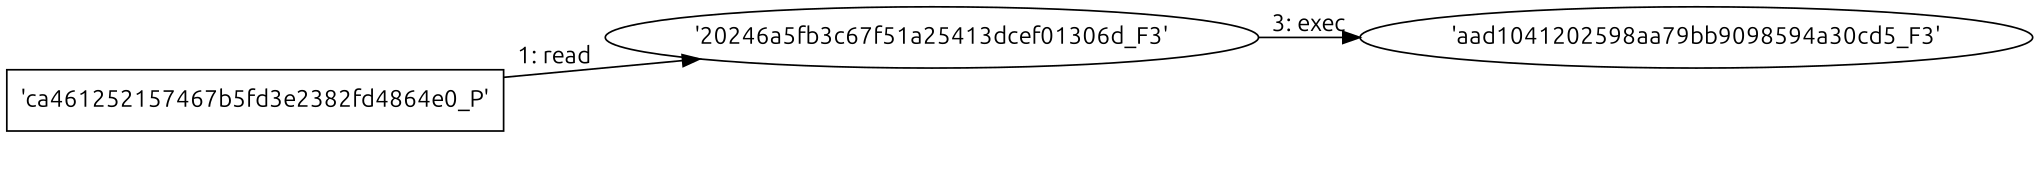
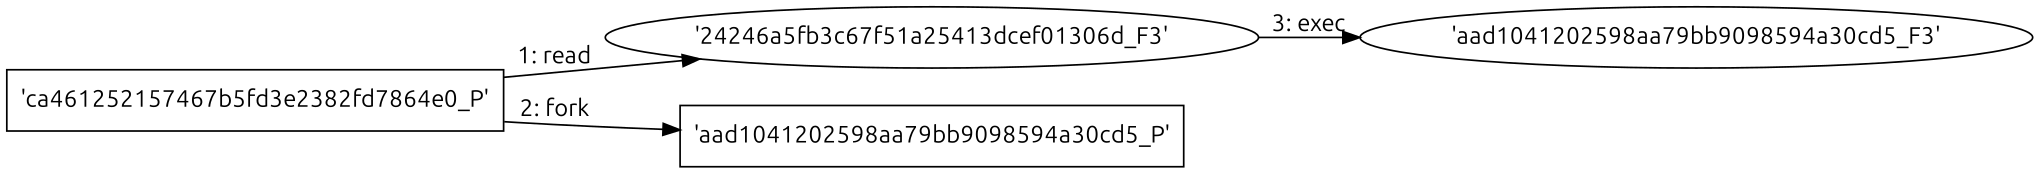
node "'20246a5fb3c67f51a25413dcef01306d_F3'": label "'20246a5fb3c67f51a25413dcef01306d_F3'" -> "'24246a5fb3c67f51a25413dcef01306d_F3'"
node "'ca461252157467b5fd3e2382fd4864e0_P'": label "'ca461252157467b5fd3e2382fd4864e0_P'" -> "'ca461252157467b5fd3e2382fd7864e0_P'"
node "'aad1041202598aa79bb9098594a30cd5_P'": added
